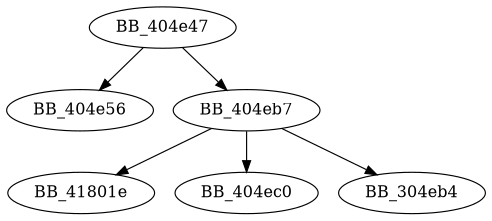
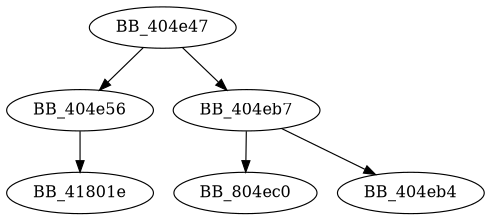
edge "BB_404eb7" -> "BB_41801e": now "BB_404e56" -> "BB_41801e"
node "BB_404ec0": label "BB_404ec0" -> "BB_804ec0"
node "BB_304eb4": label "BB_304eb4" -> "BB_404eb4"
